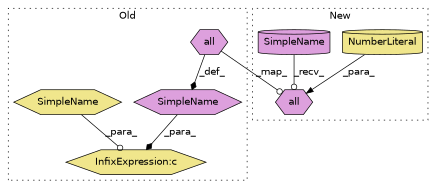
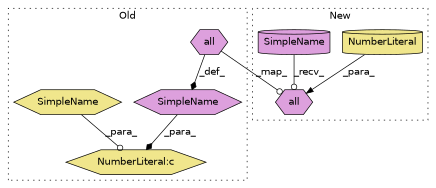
node "InfixExpression:c": label "InfixExpression:c" -> "NumberLiteral:c"
